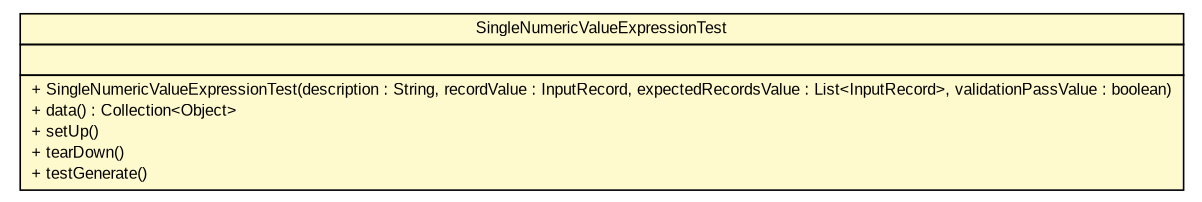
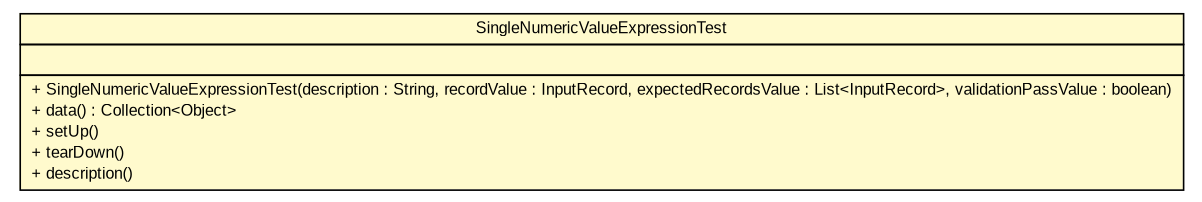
node "SingleNumericValueExpressionTest": text "+ testGenerate()" -> "+ description()"
